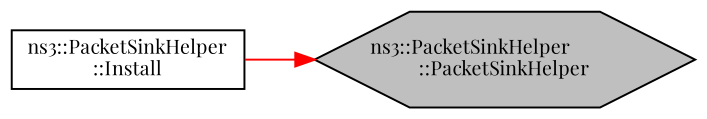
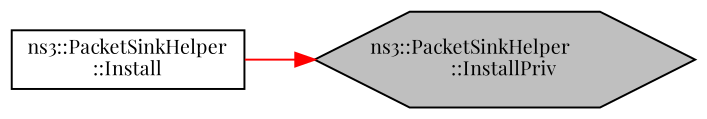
node "ns3::PacketSinkHelper ::PacketSinkHelper": label "ns3::PacketSinkHelper ::PacketSinkHelper" -> "ns3::PacketSinkHelper ::InstallPriv"
